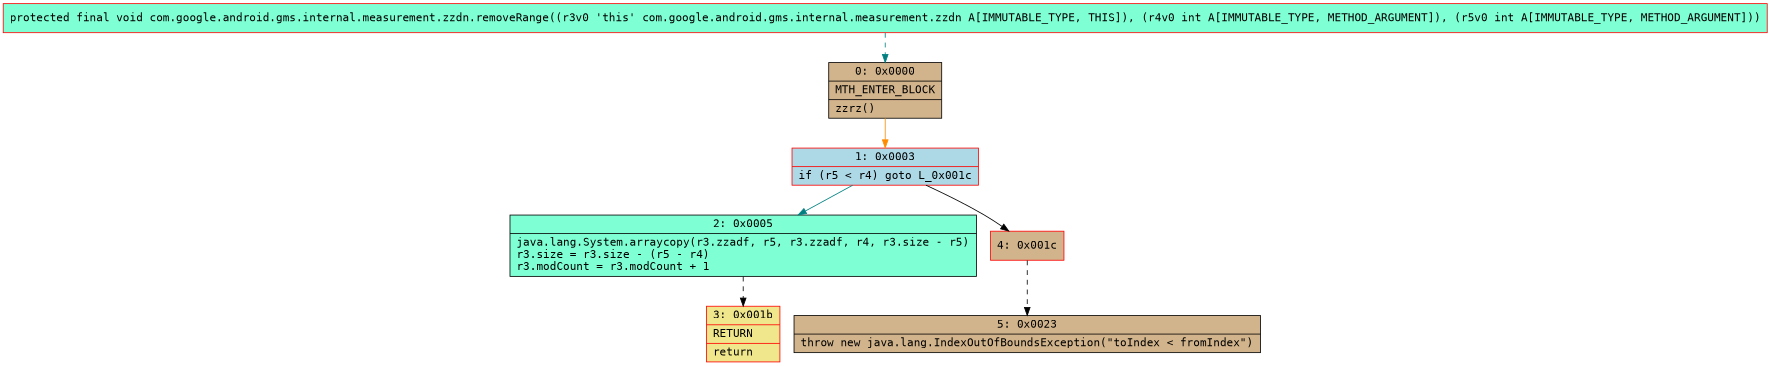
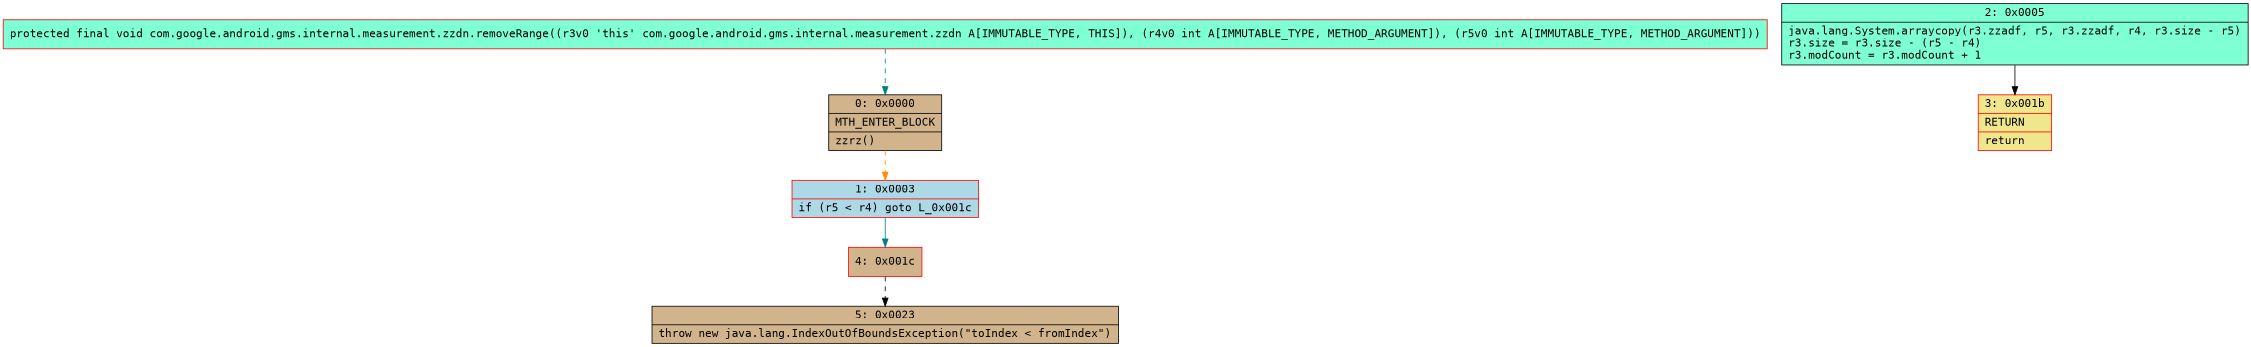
edge "0: 0x0000" -> "1: 0x0003": style solid -> dashed
edge "1: 0x0003" -> "2: 0x0005": removed
edge "1: 0x0003" -> "4: 0x001c": color black -> teal
edge "2: 0x0005" -> "3: 0x001b": style dashed -> solid
